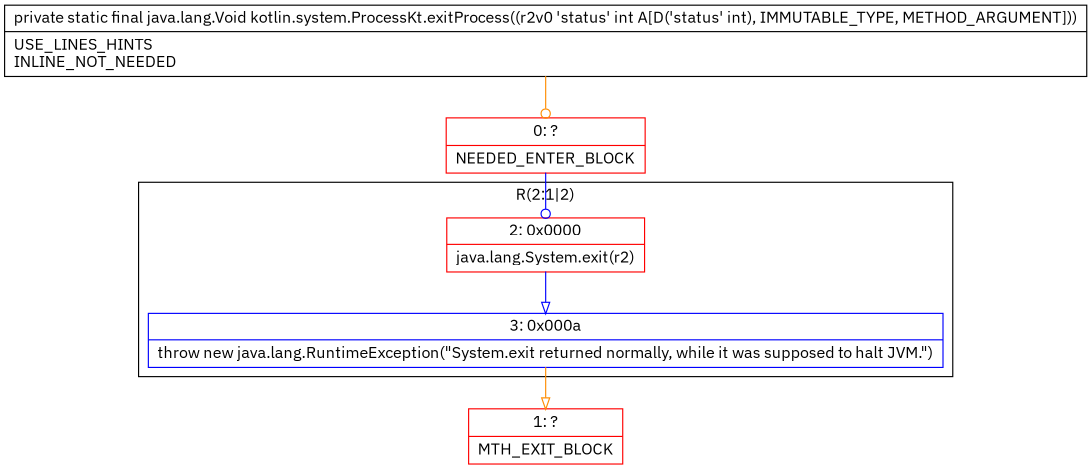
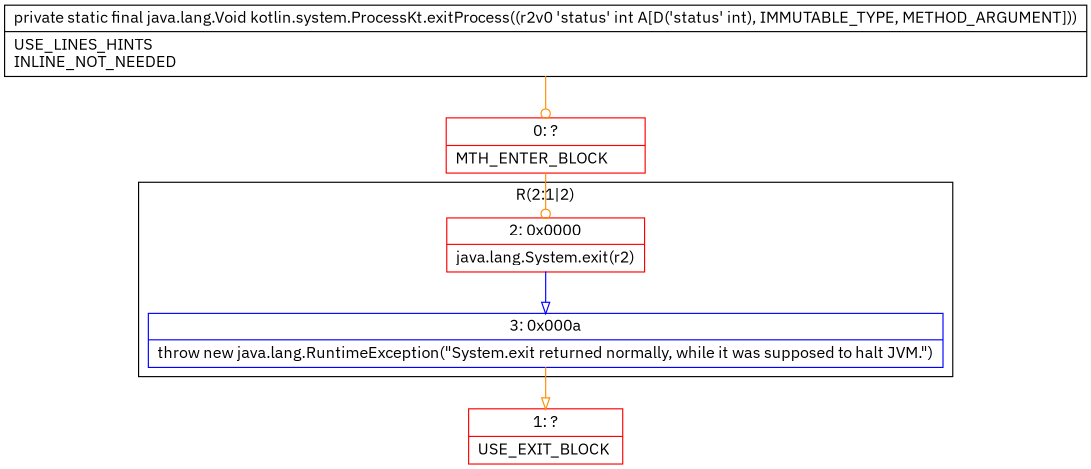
node "0: ?": text "NEEDED_ENTER_BLOCK" -> "MTH_ENTER_BLOCK"
edge "0: ?" -> "2: 0x0000": color blue -> darkorange
node "1: ?": text "MTH_EXIT_BLOCK" -> "USE_EXIT_BLOCK"
